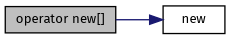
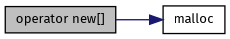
node "new": label "new" -> "malloc"
